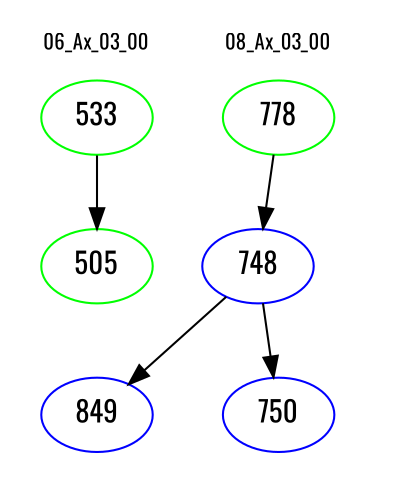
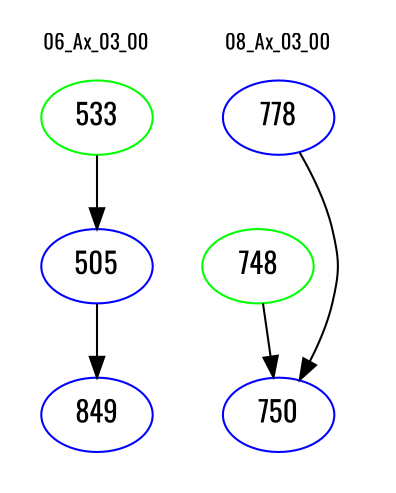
node "778": color green -> blue
edge "778" -> "748": now "778" -> "750"
node "505": color green -> blue
node "748": color blue -> green
edge "748" -> "849": now "505" -> "849"
